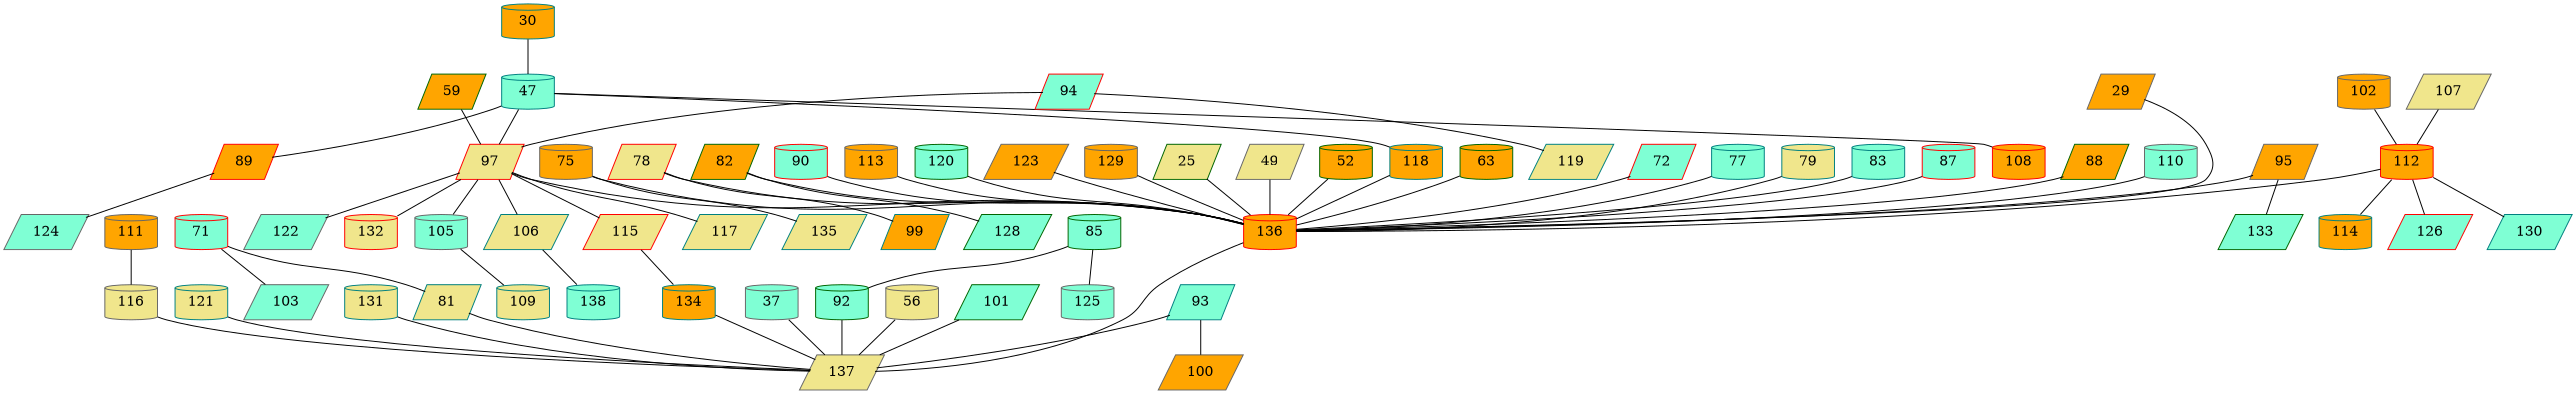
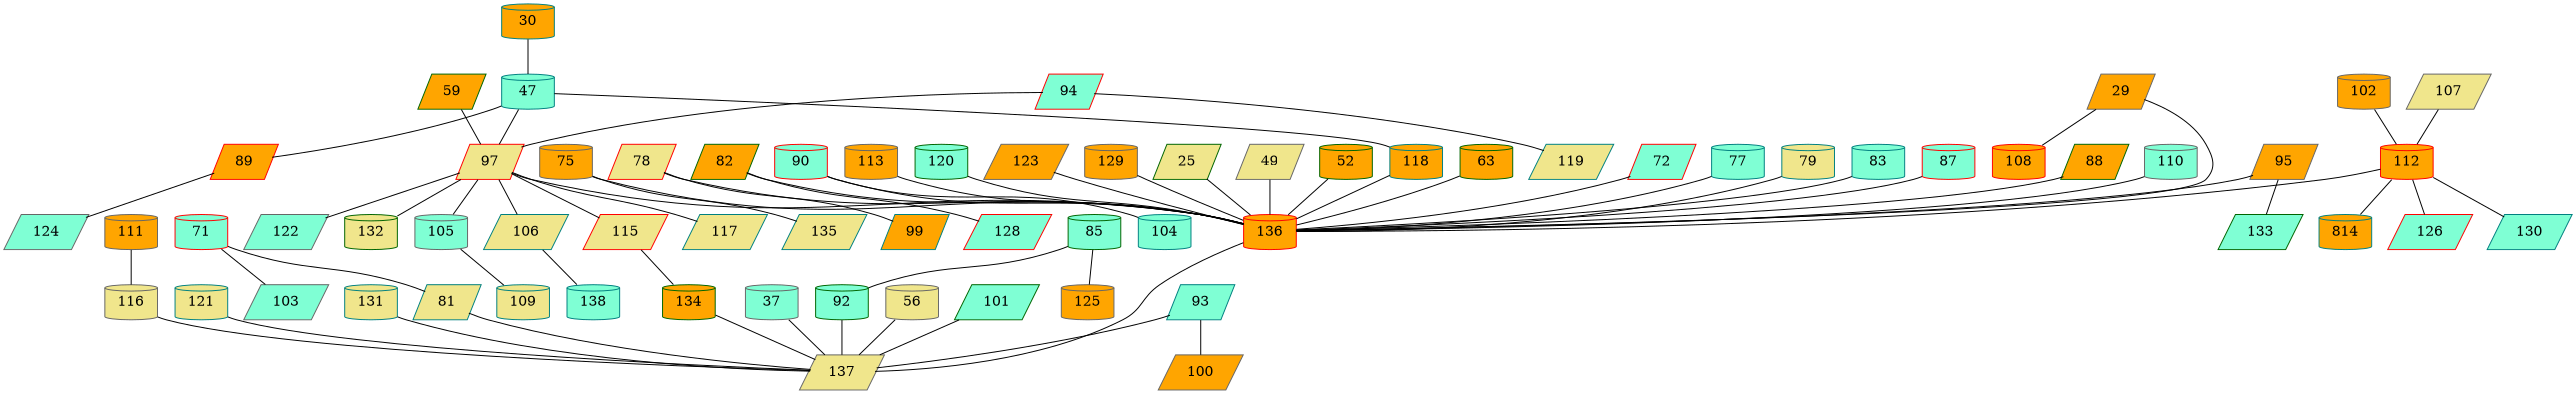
edge "47" -- "108": now "29" -- "108"
node "132": color red -> darkgreen
node "128": color darkgreen -> red
node "104": added
node "114": label "114" -> "814"
node "134": color teal -> darkgreen
node "125": fillcolor aquamarine -> orange
